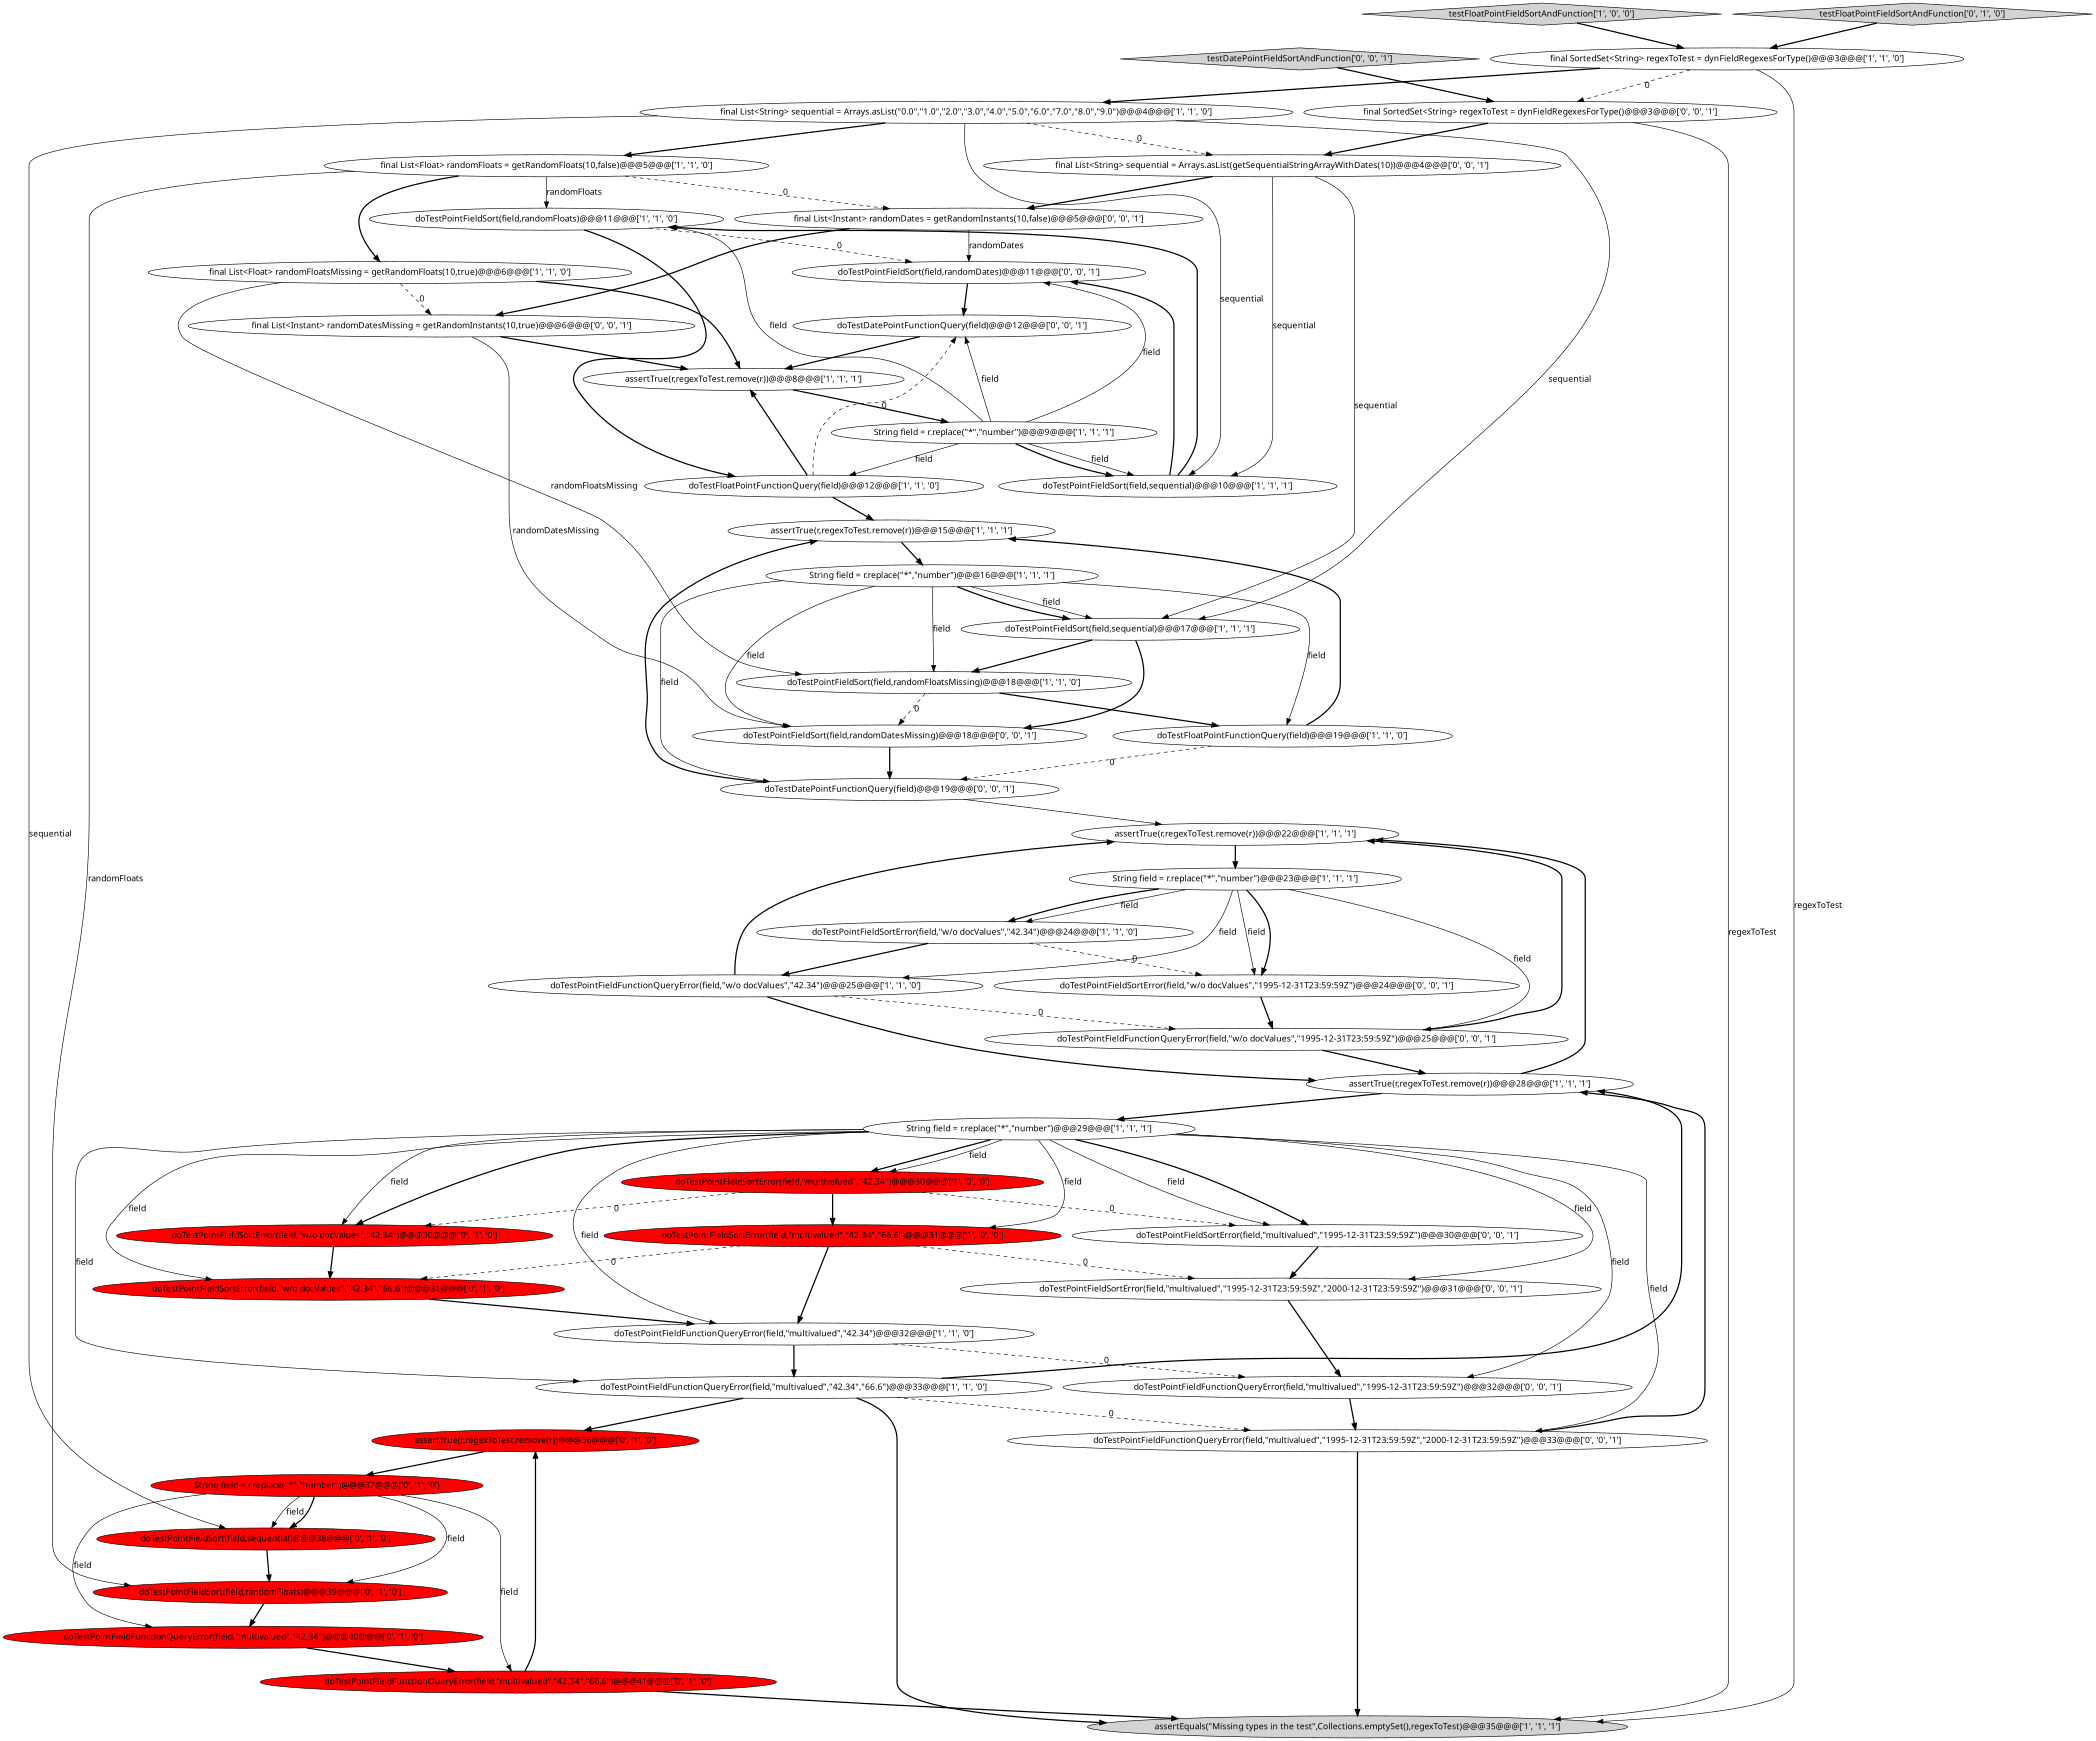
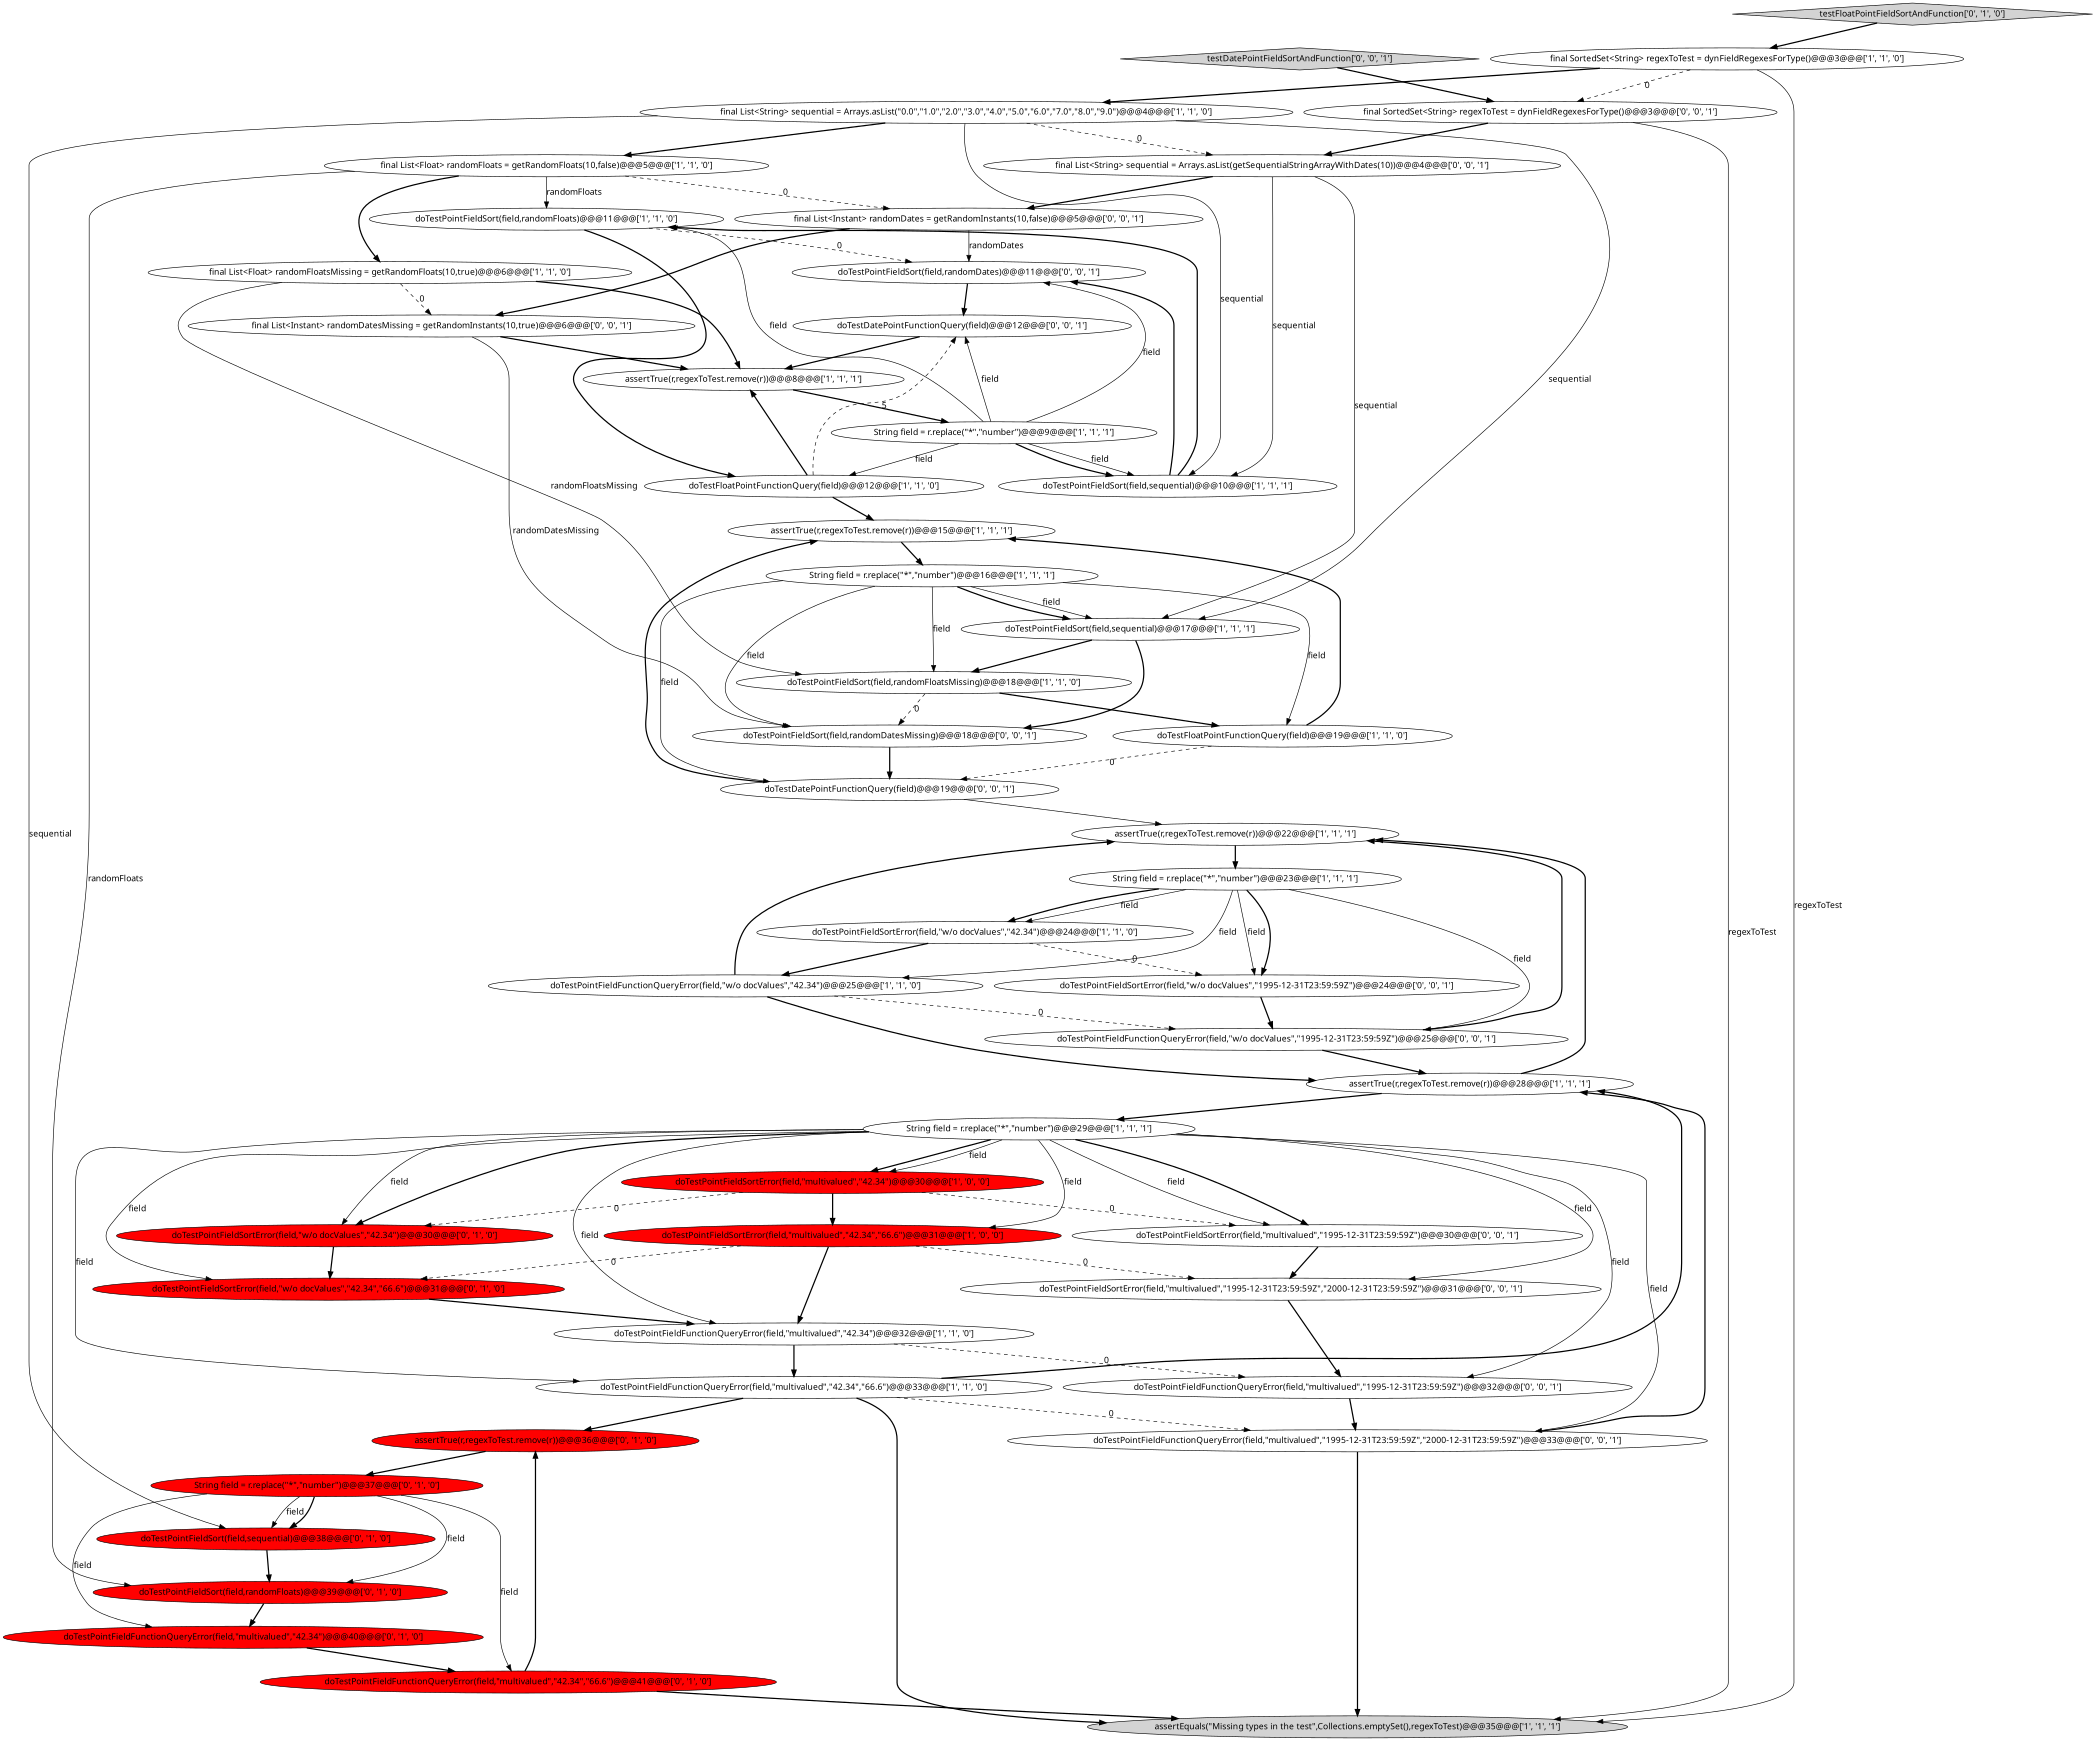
node "testFloatPointFieldSortAndFunction['1', '0', '0']": removed
edge "doTestFloatPointFunctionQuery(field)@@@12@@@['1', '1', '0']" -> "doTestDatePointFunctionQuery(field)@@@12@@@['0', '0', '1']": label "0" -> "5"
